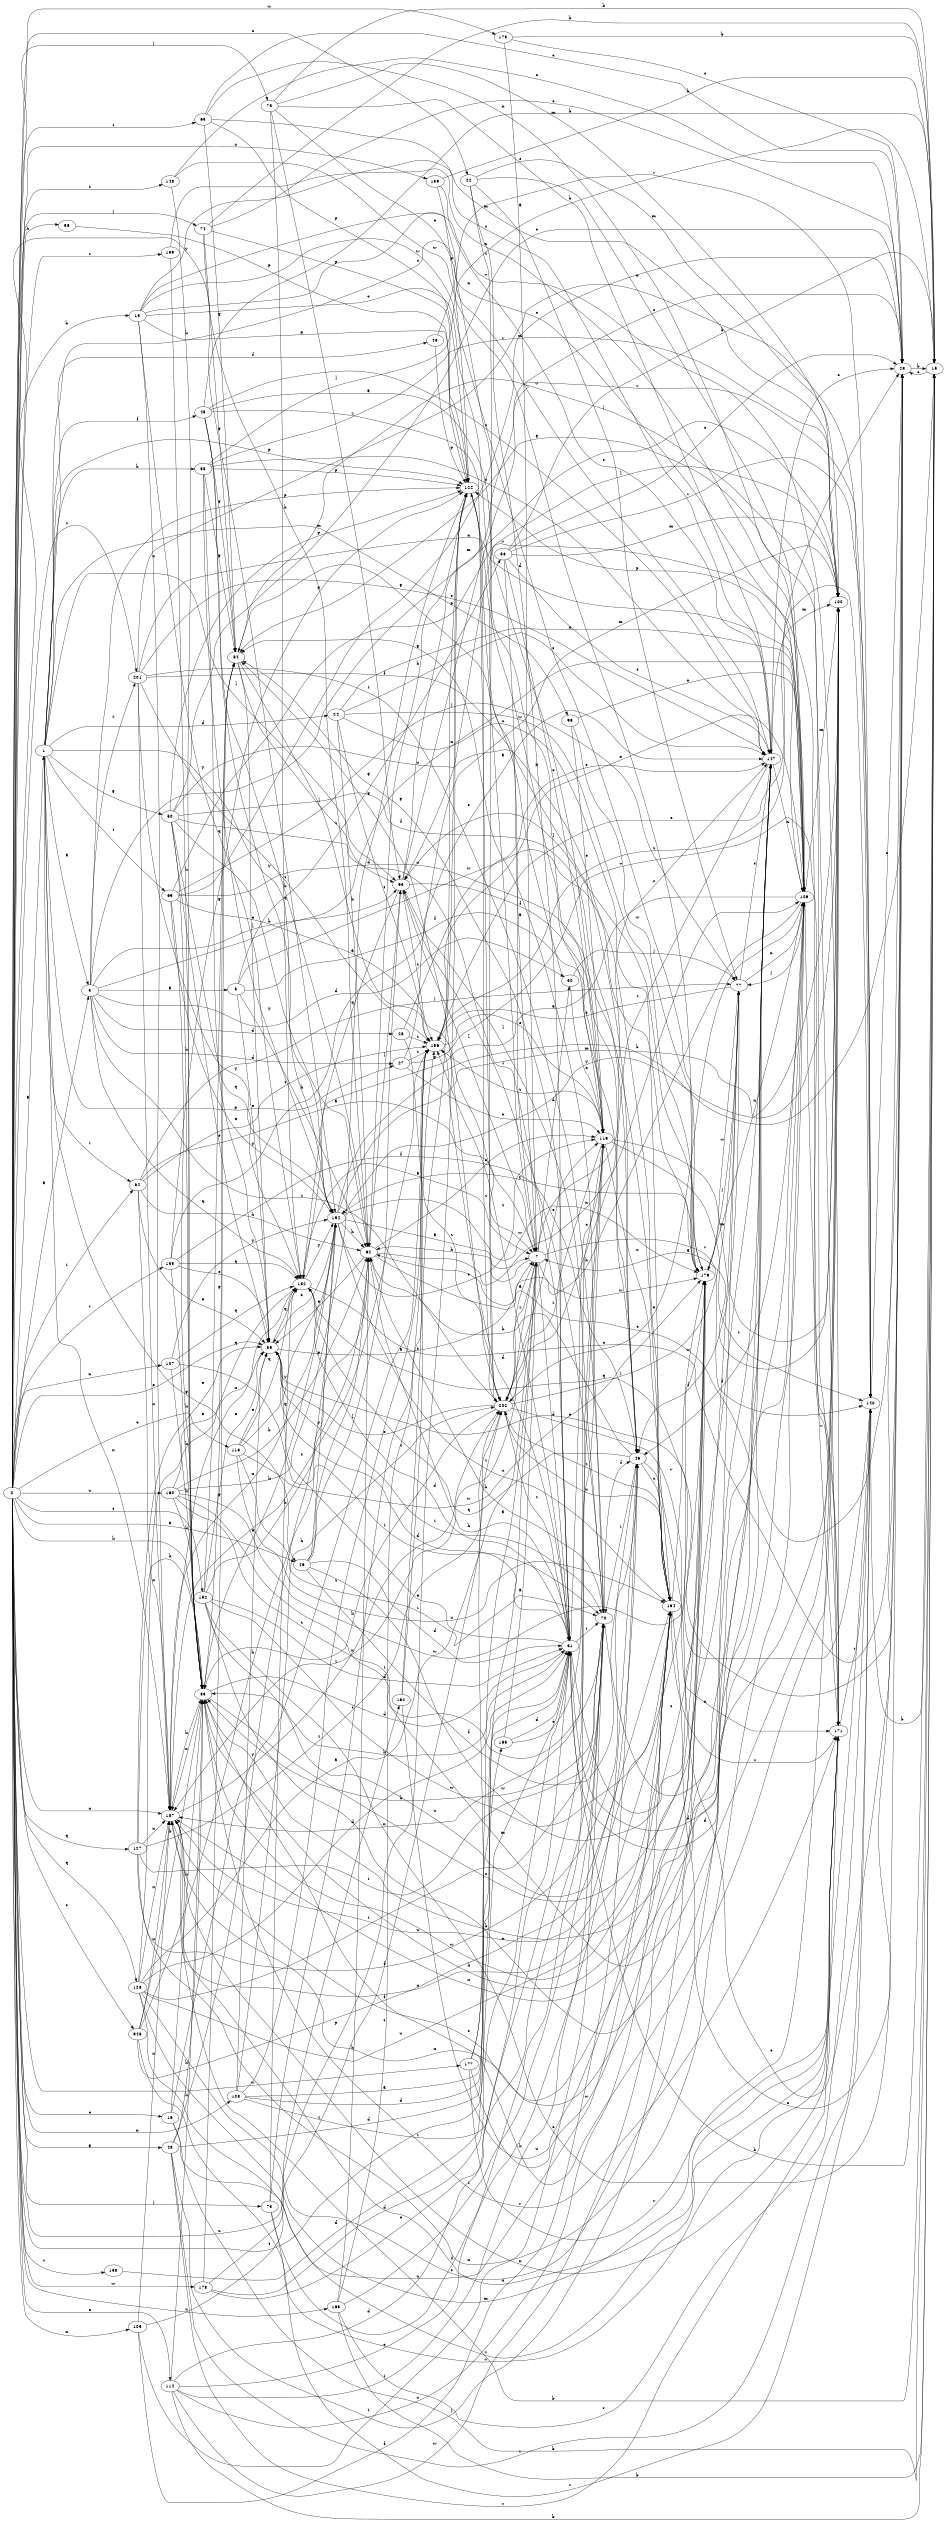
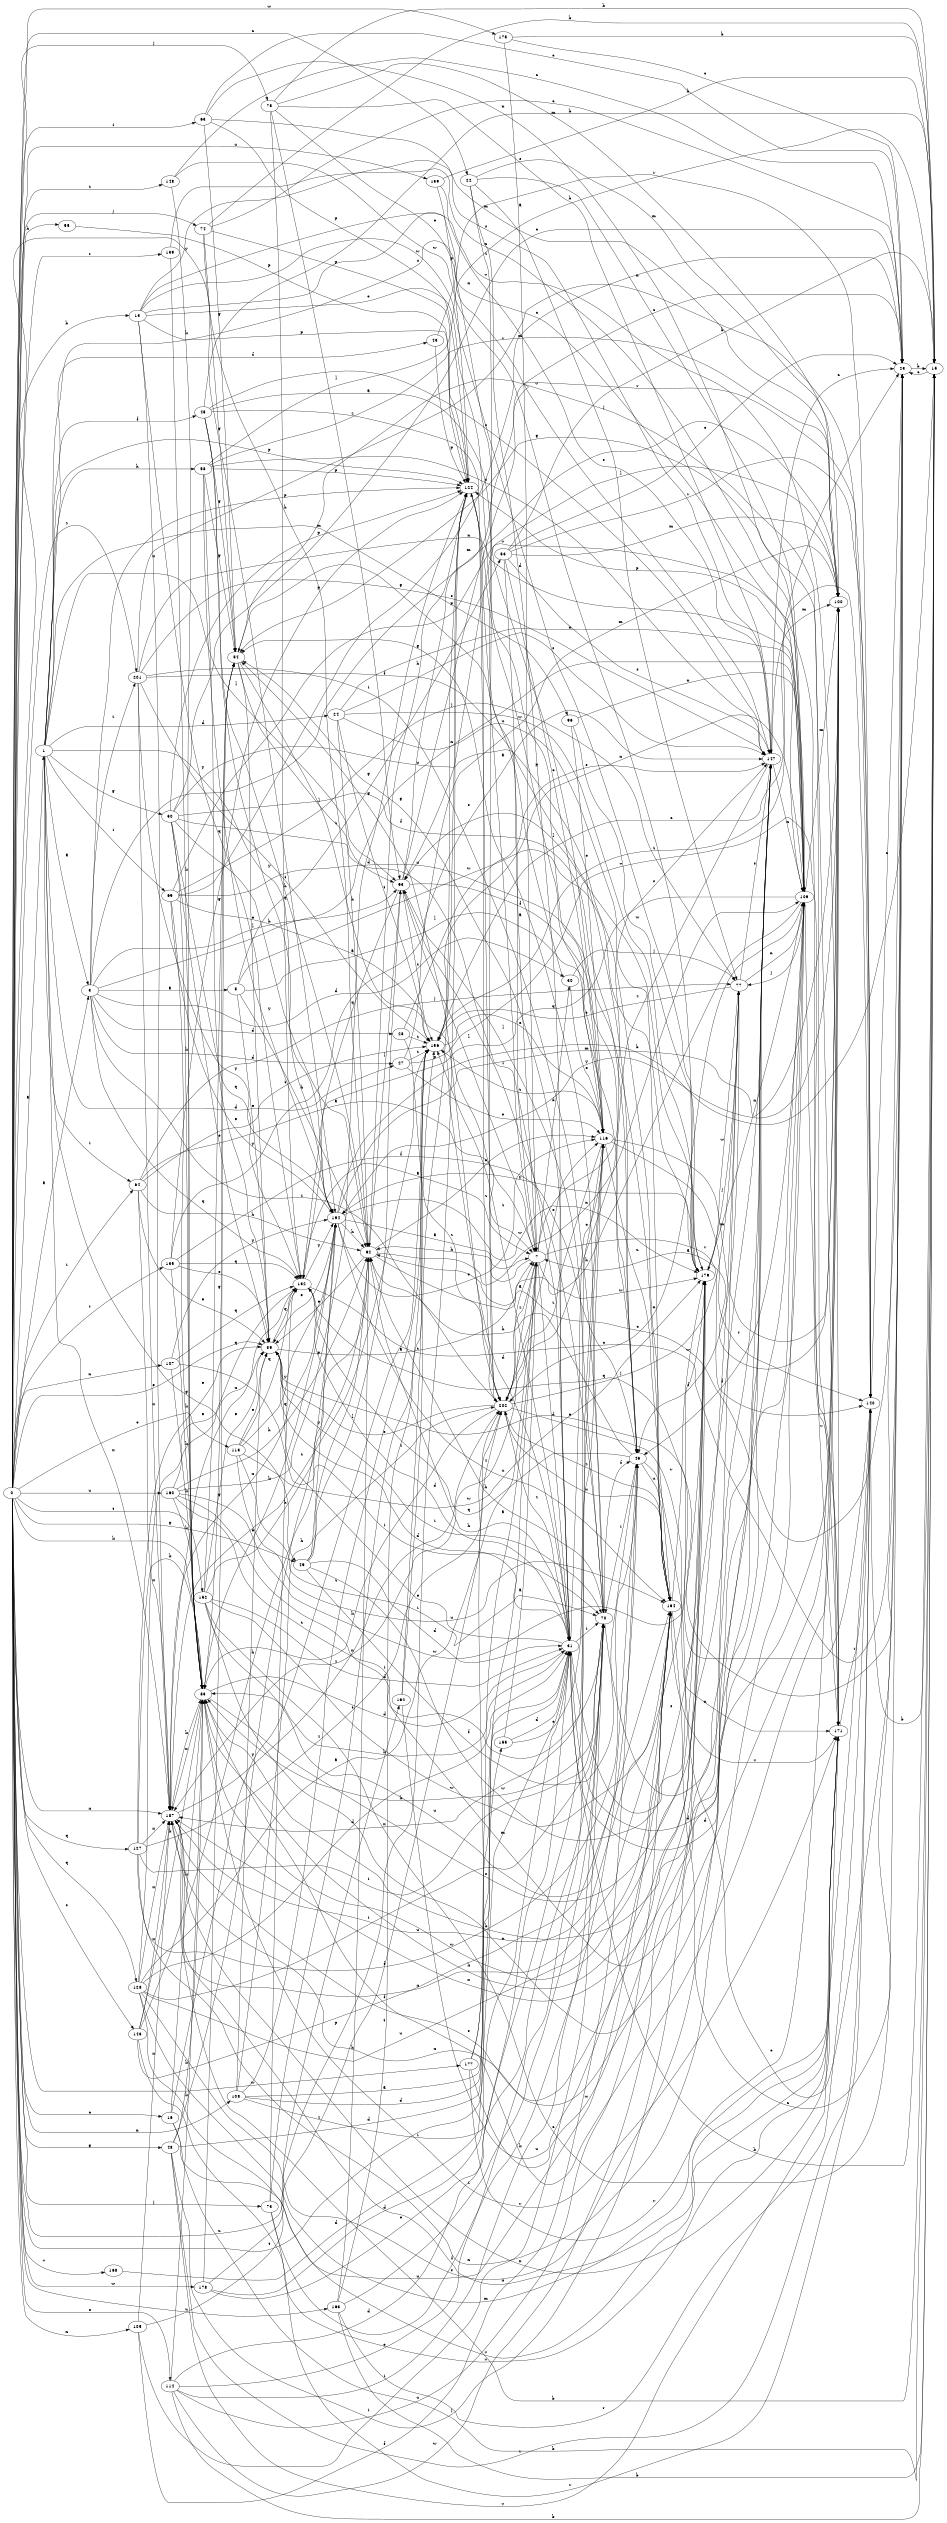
edge "5" -> "46": label "f" -> "l"
edge "1" -> "27": label "p" -> "d"
node "943": label "943" -> "143"
